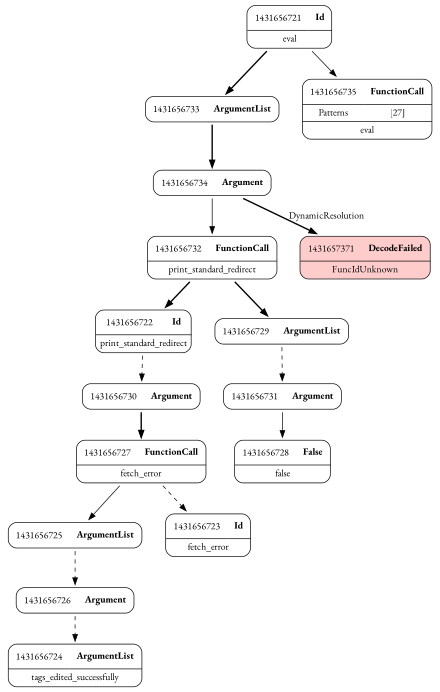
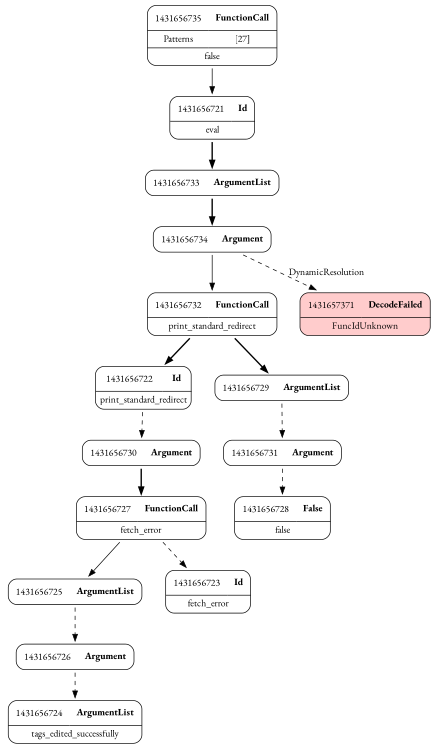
edge "1431656721" -> "1431656735": reversed
node "1431656735": text "eval" -> "false"
edge "1431656734" -> "1431657371": style bold -> dashed
edge "1431656731" -> "1431656728": style solid -> dashed
